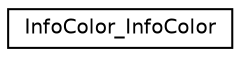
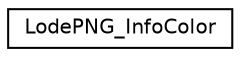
node "InfoColor_InfoColor": label "InfoColor_InfoColor" -> "LodePNG_InfoColor"
